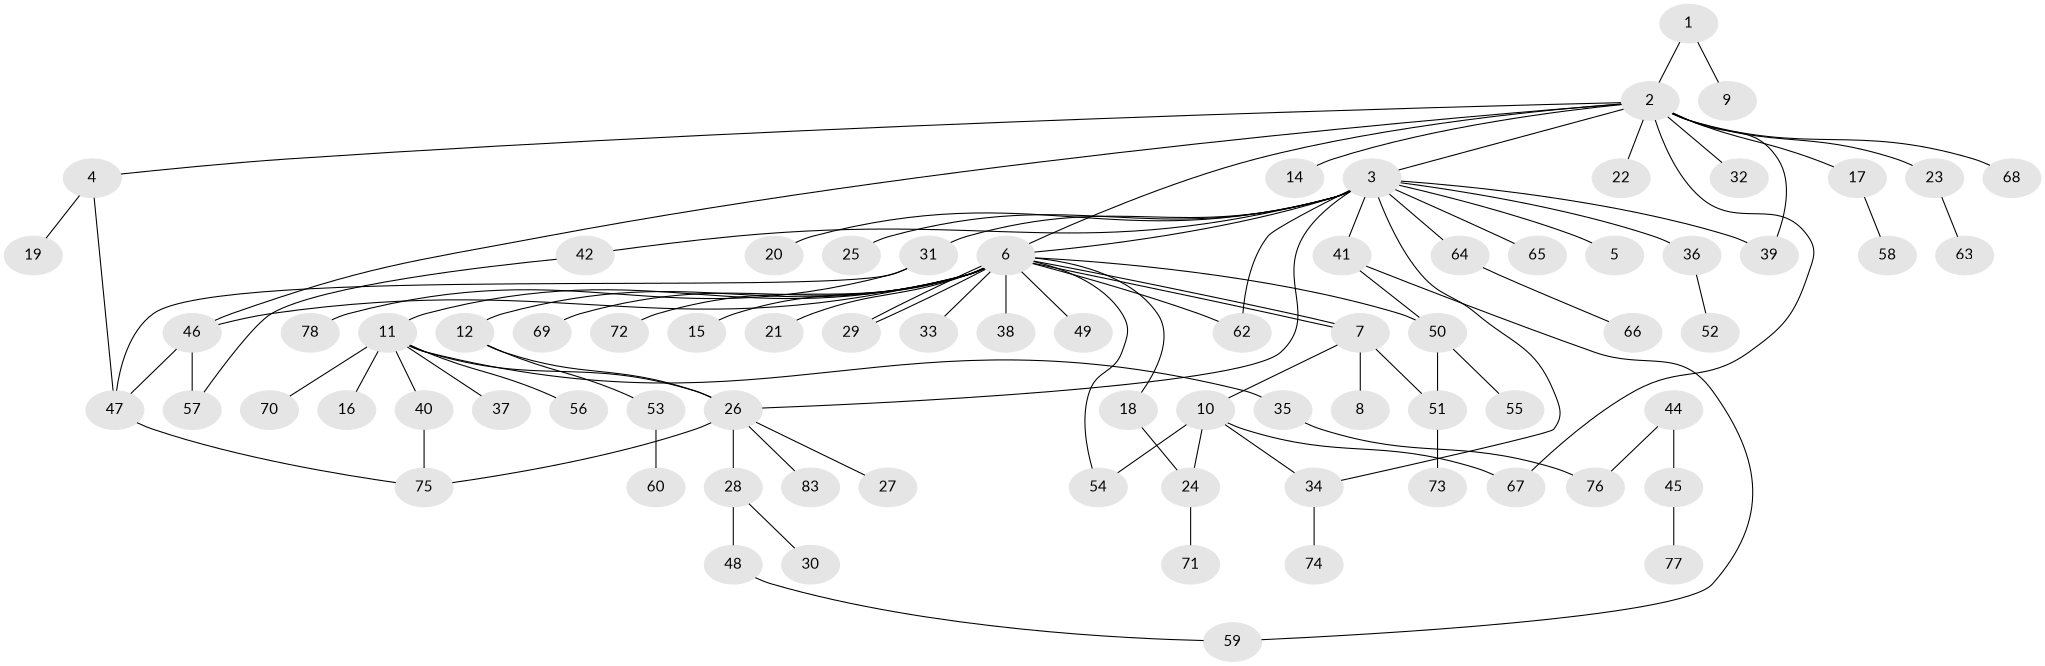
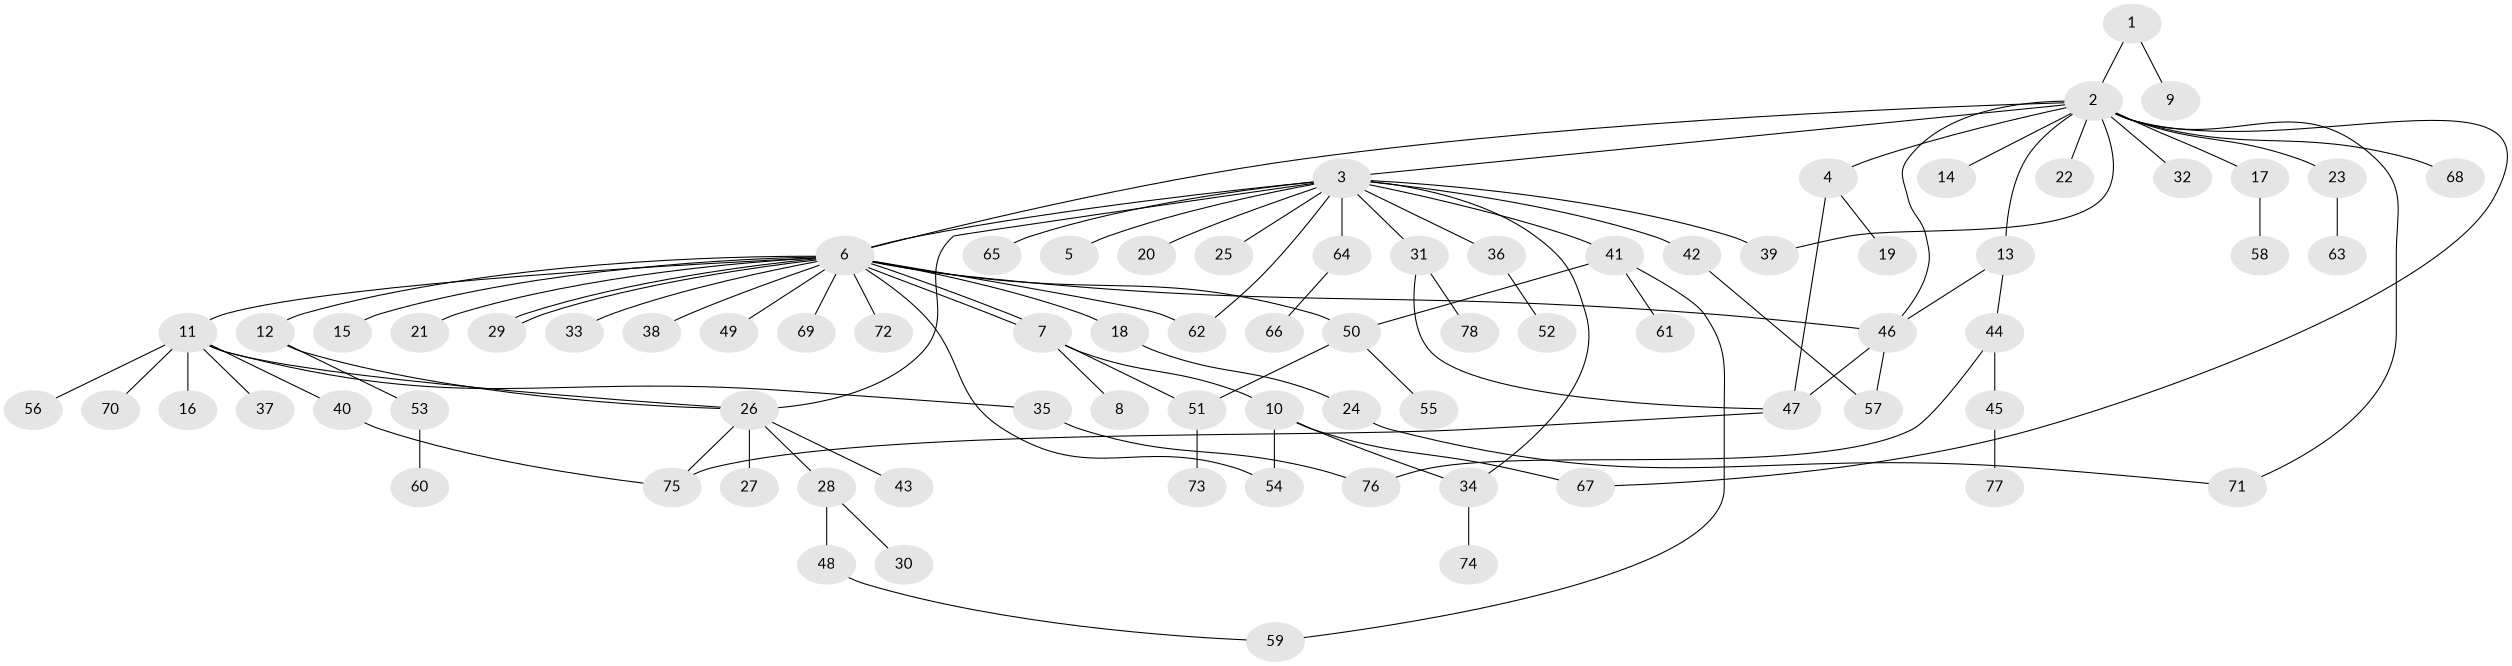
edge "2" -- "71": added
node "13": added
node "61": added
edge "10" -- "24": removed
node "83": label "83" -> "43"
